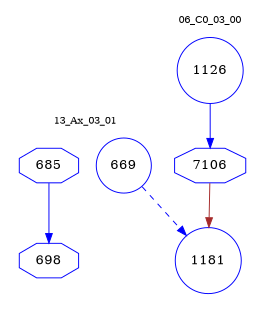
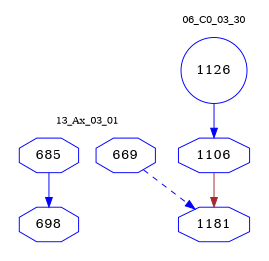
cluster "06_C0_03_00": label "06_C0_03_00" -> "06_C0_03_30"
node "669": shape circle -> octagon
node "7106": label "7106" -> "1106"
node "1181": shape circle -> octagon
